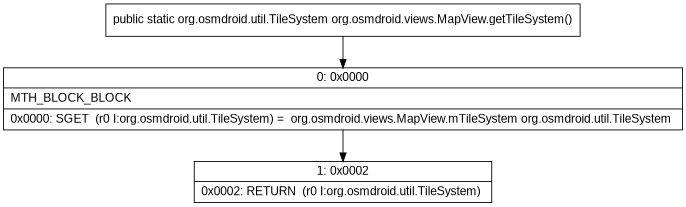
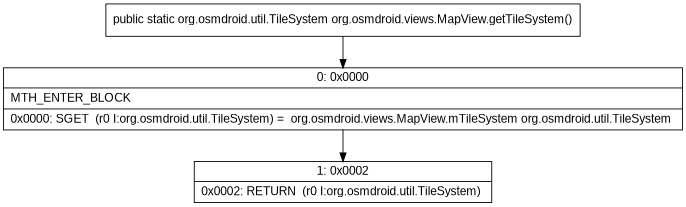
node "0: 0x0000": text "MTH_BLOCK_BLOCK" -> "MTH_ENTER_BLOCK"
